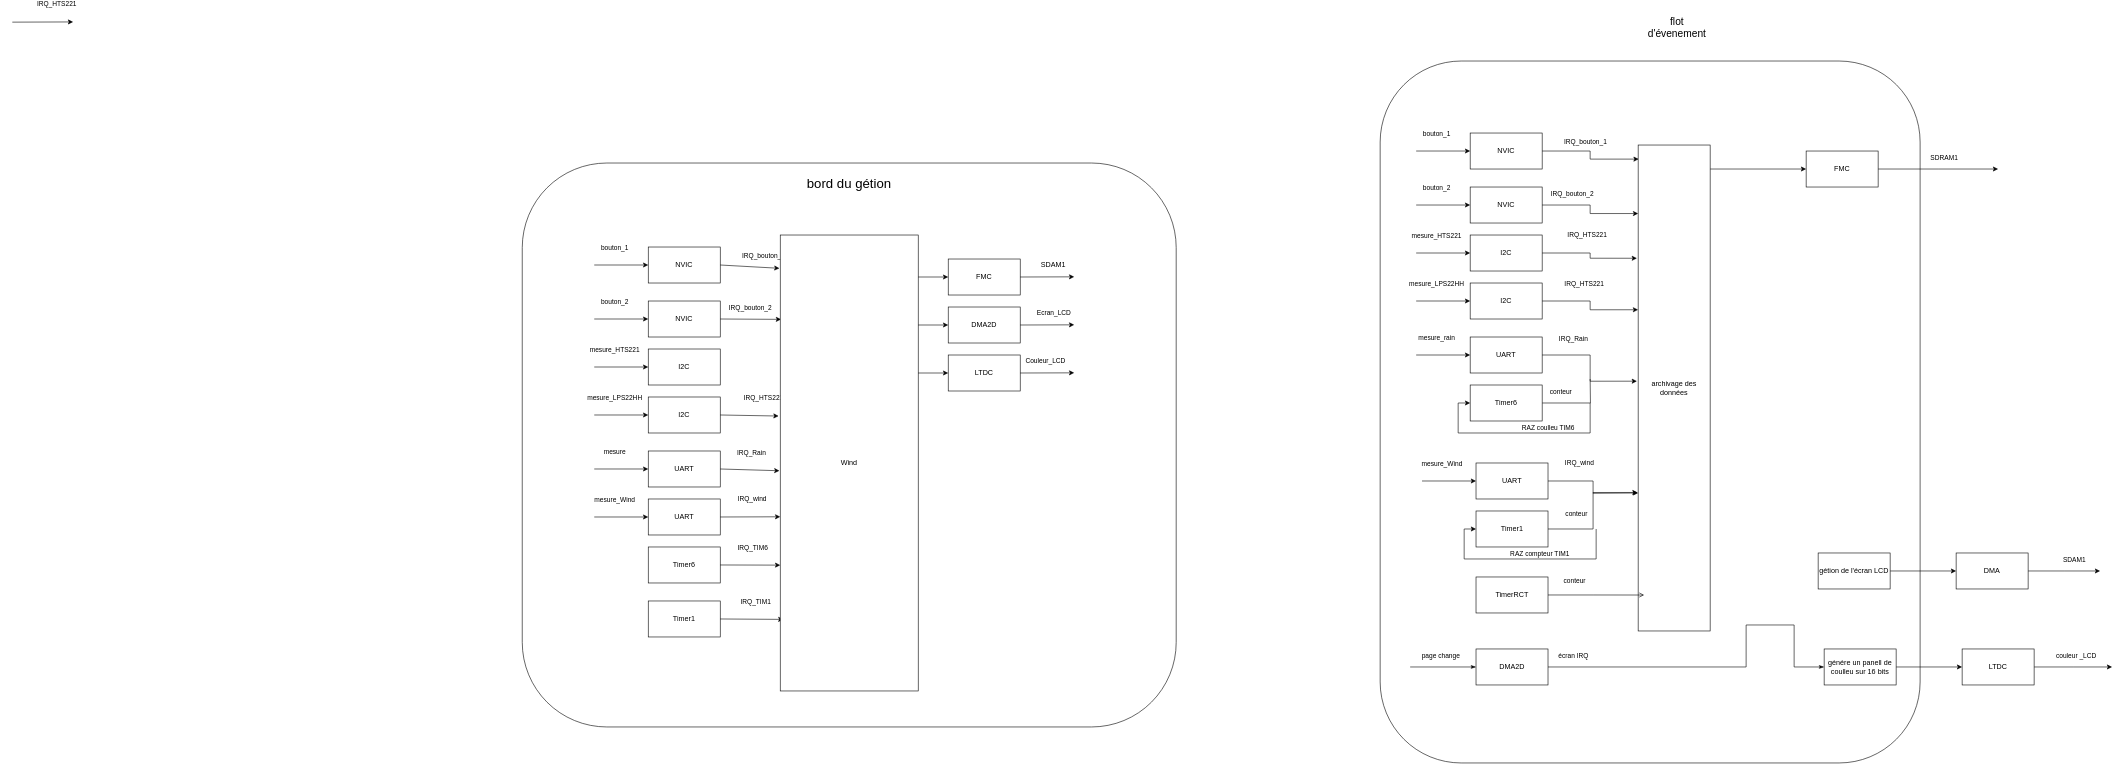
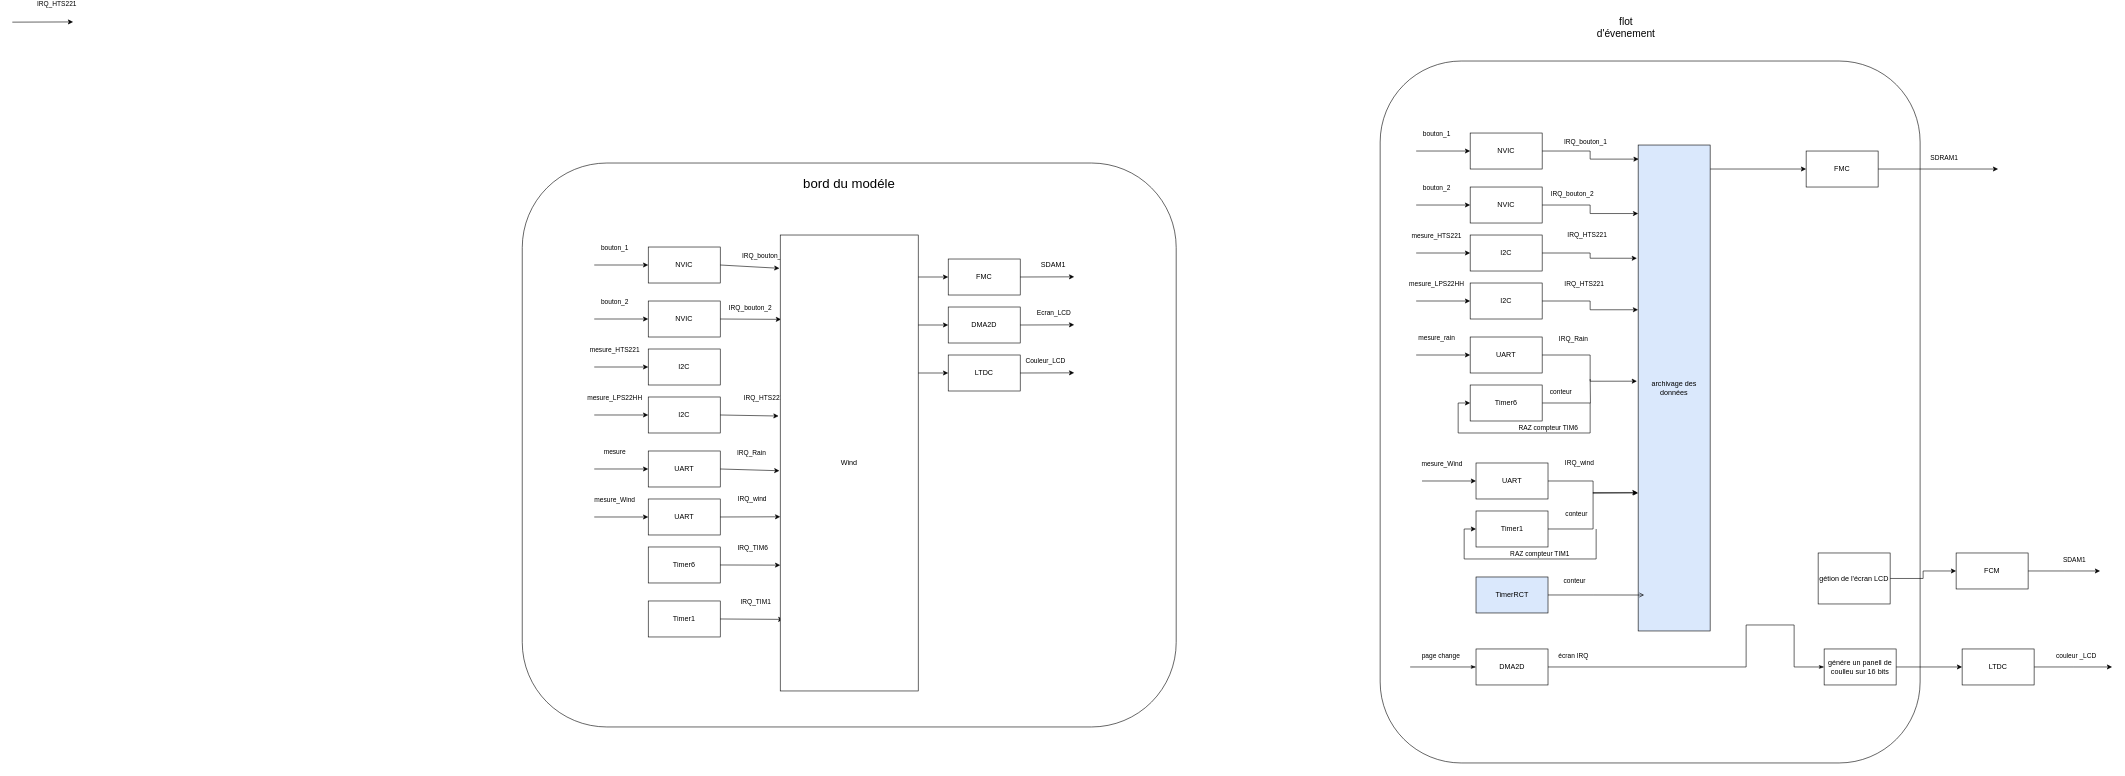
node "flot d'évenement": moved (1677, 28) -> (1626, 28)
node "bord du gétion": label "bord du gétion" -> "bord du modéle"
node "archivage des données": fillcolor #ffffff -> #dae8fc
node "RAZ coulleu TIM6": label "RAZ coulleu TIM6" -> "RAZ compteur TIM6"
node "gétion de l'écran LCD": size 72x36 -> 72x51
node "DMA": label "DMA" -> "FCM"
node "TimerRCT": fillcolor #ffffff -> #dae8fc
